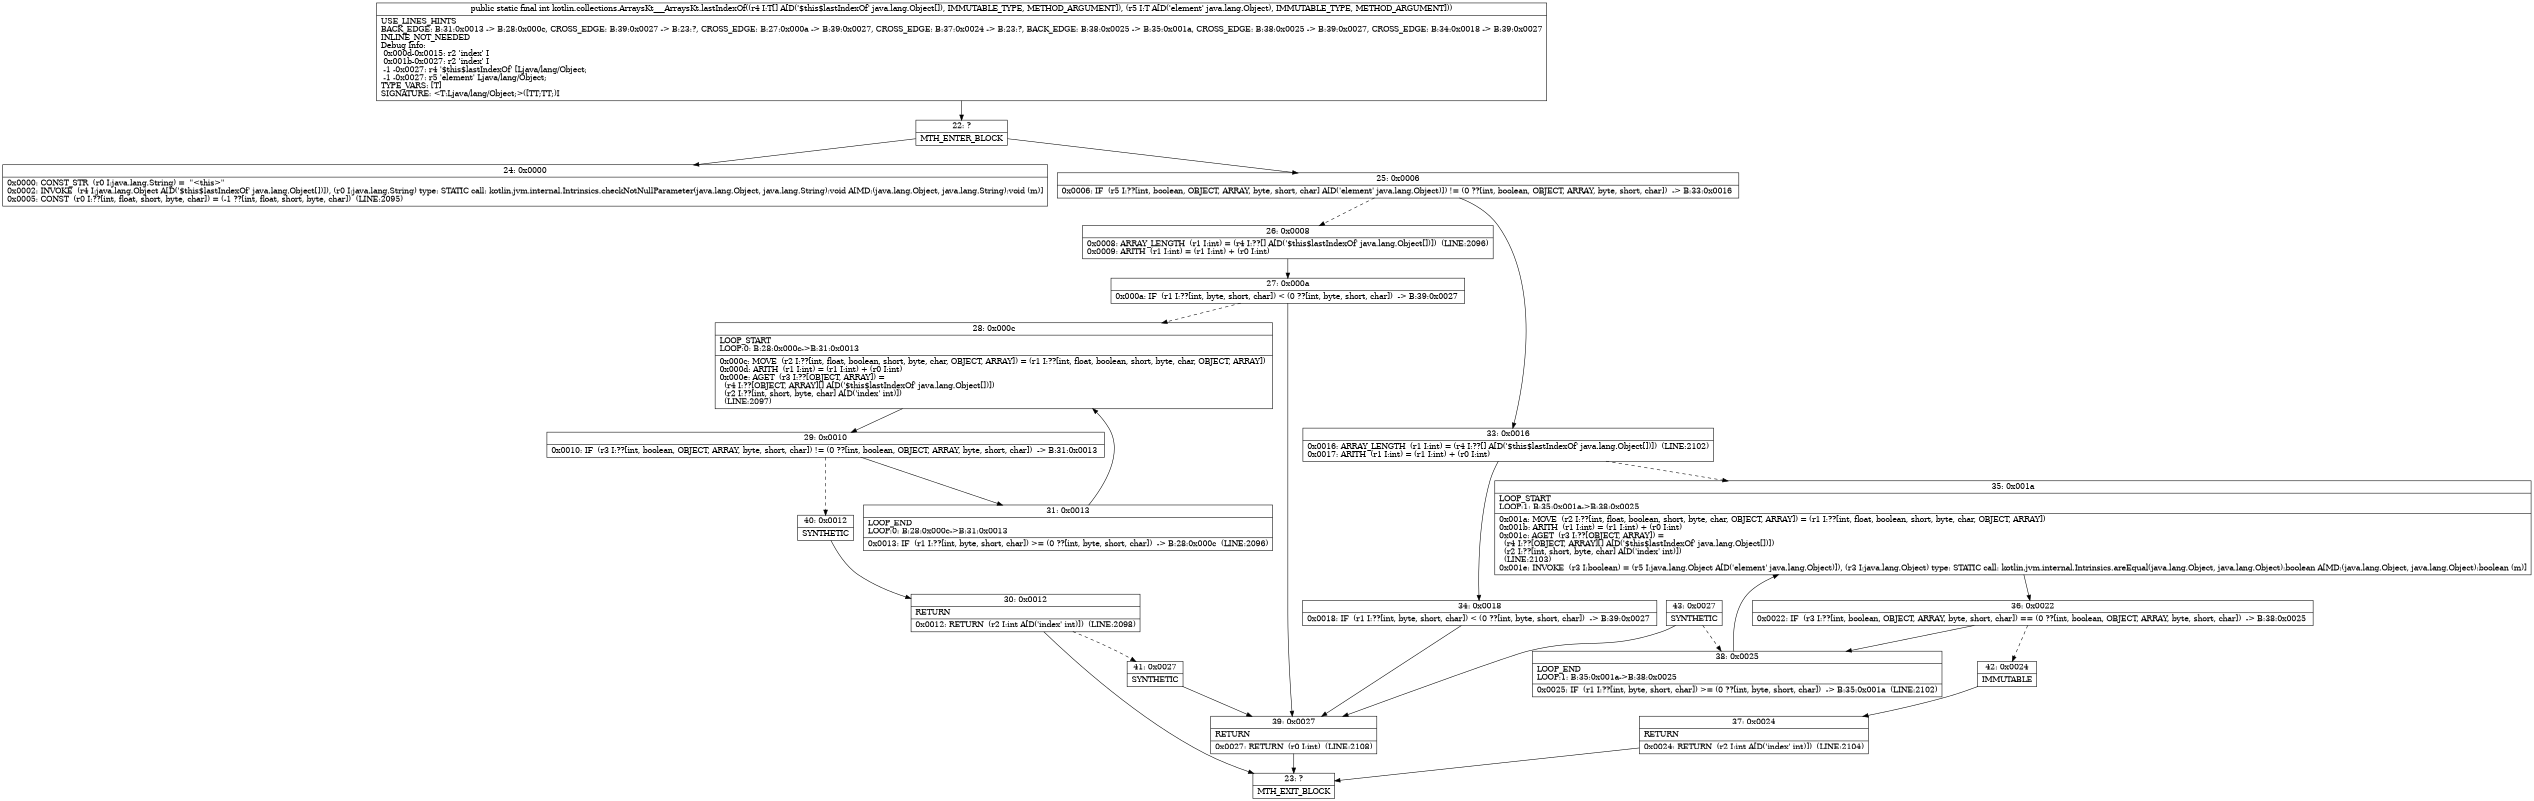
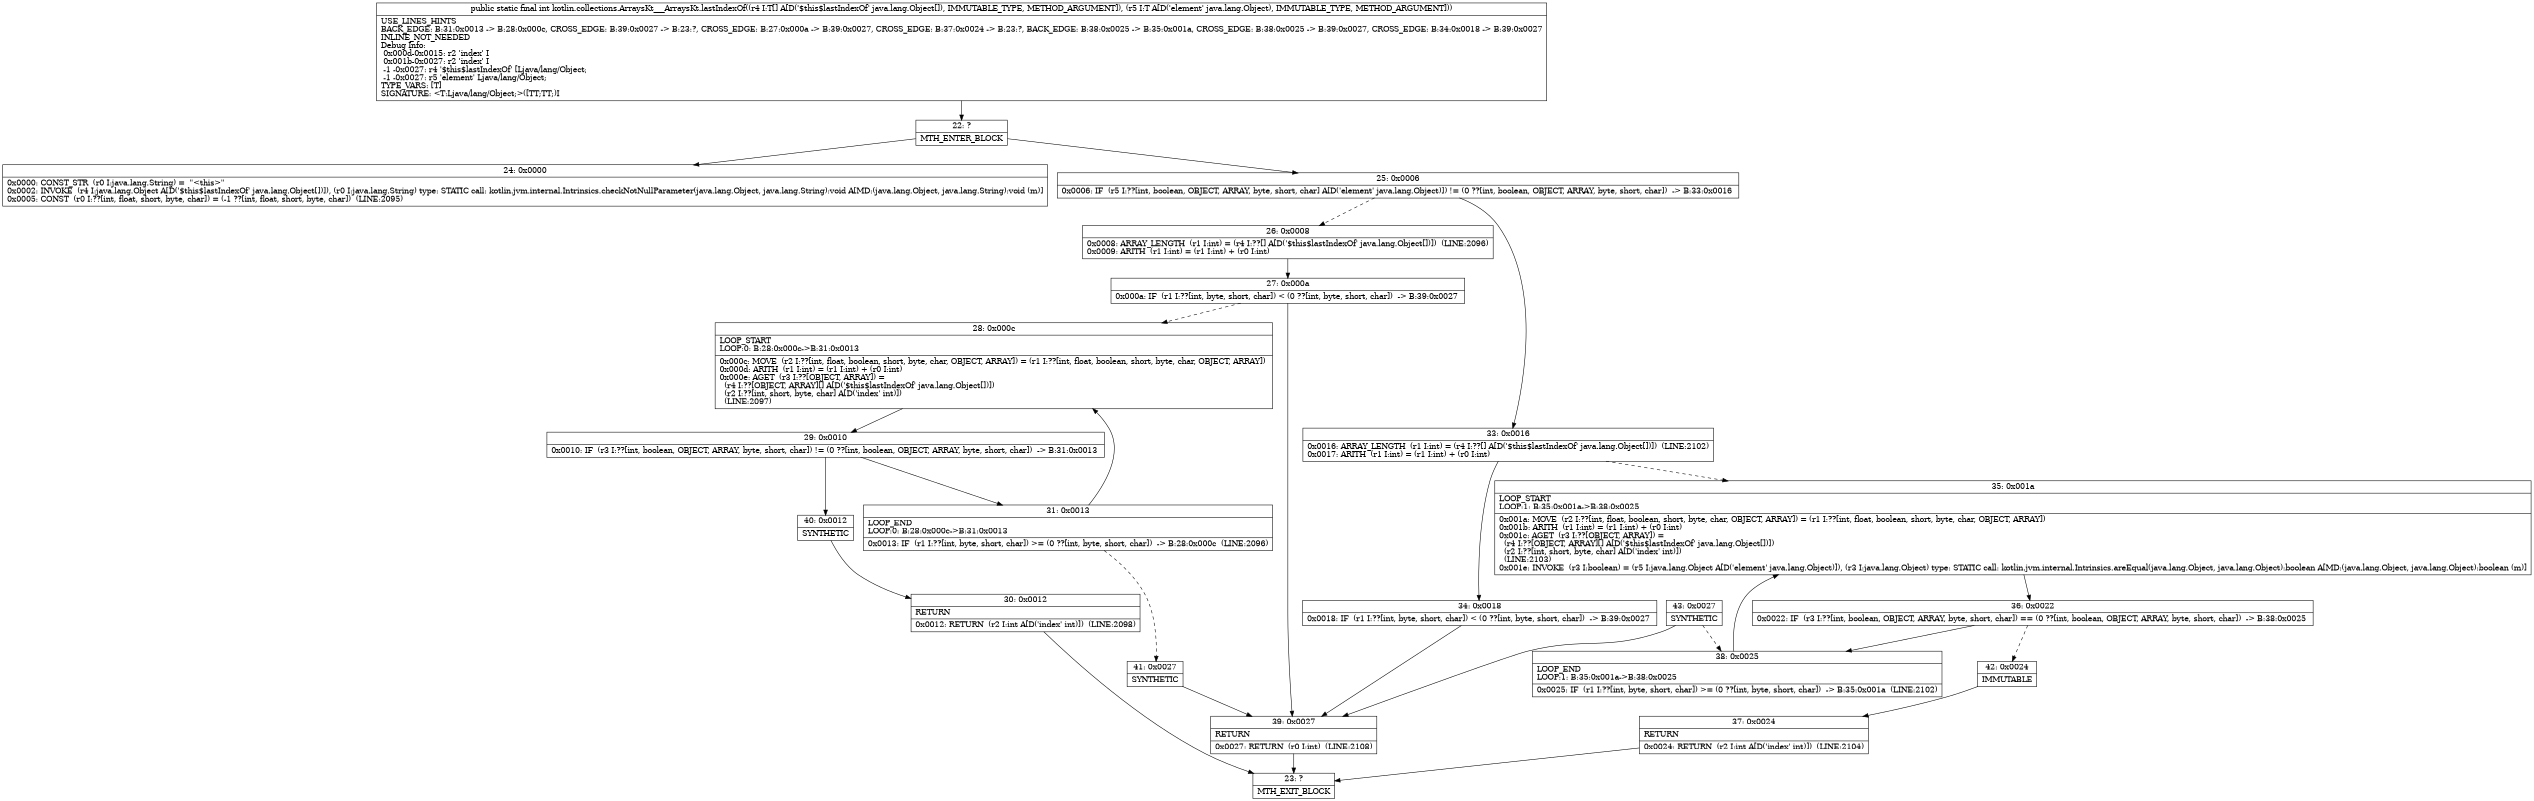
edge "29: 0x0010" -> "40: 0x0012": style dashed -> solid
edge "30: 0x0012" -> "41: 0x0027": now "31: 0x0013" -> "41: 0x0027"
